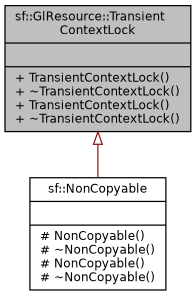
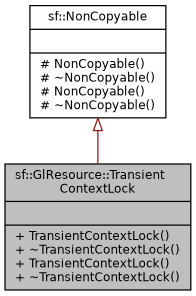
edge "sf::NonCopyable" -> "sf::GlResource::Transient": reversed
